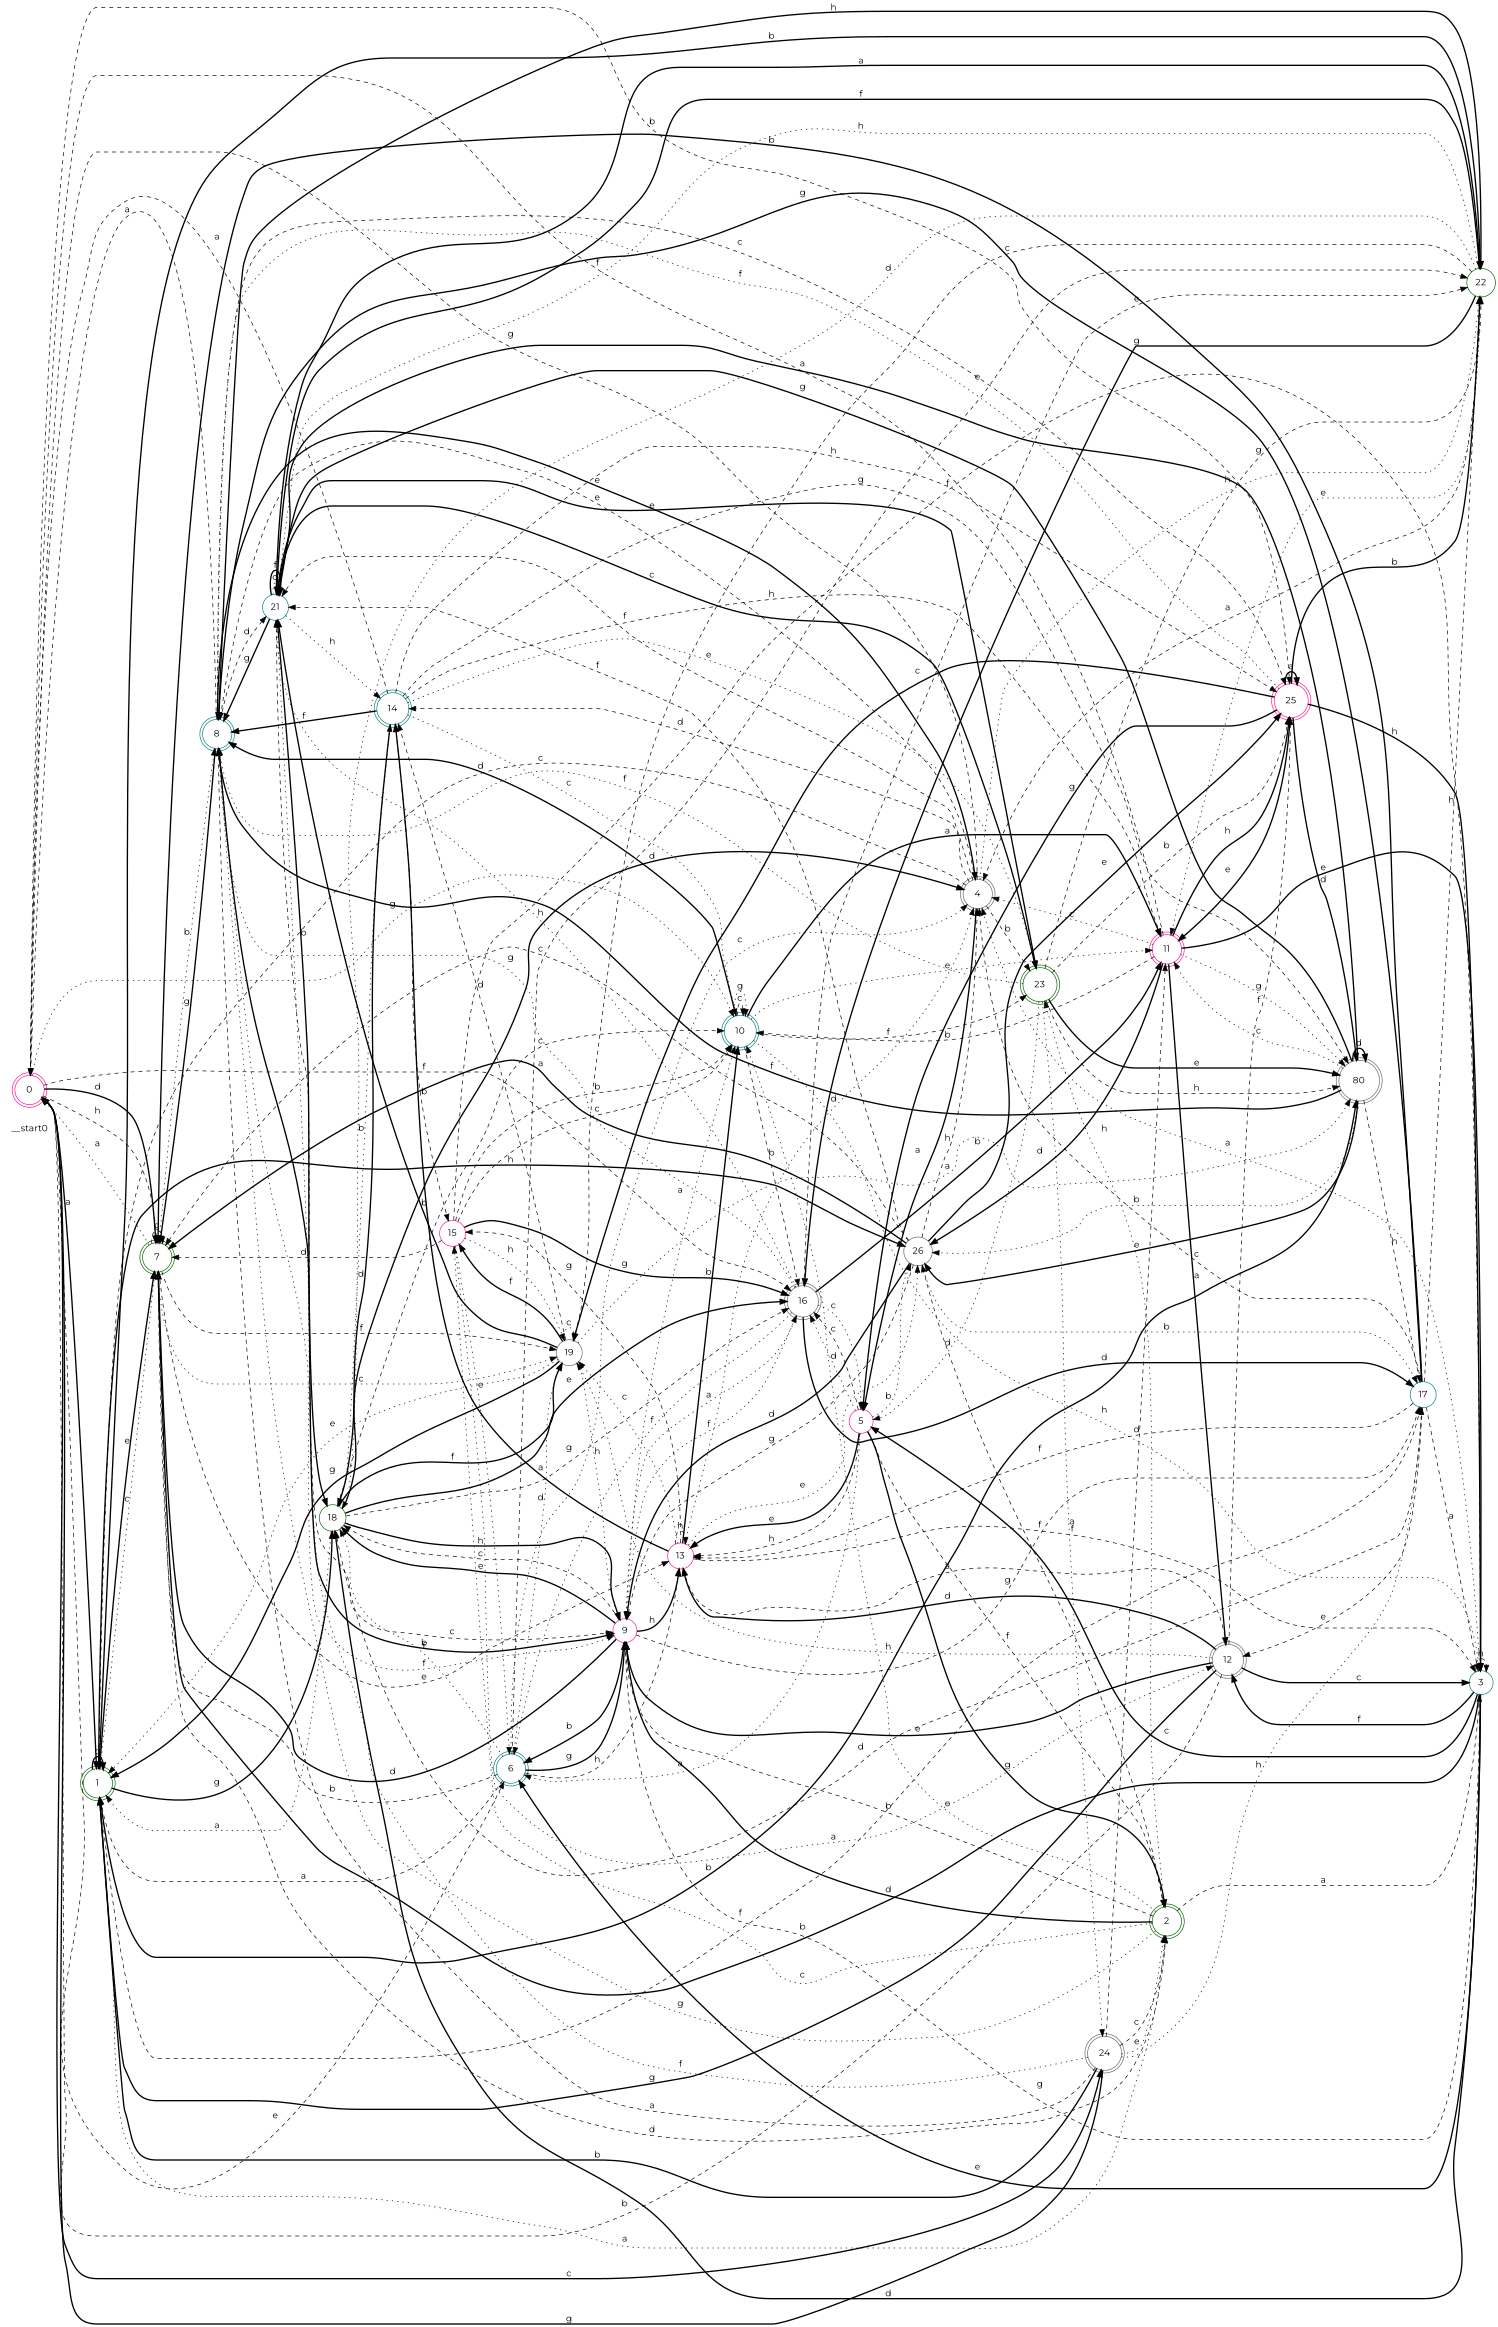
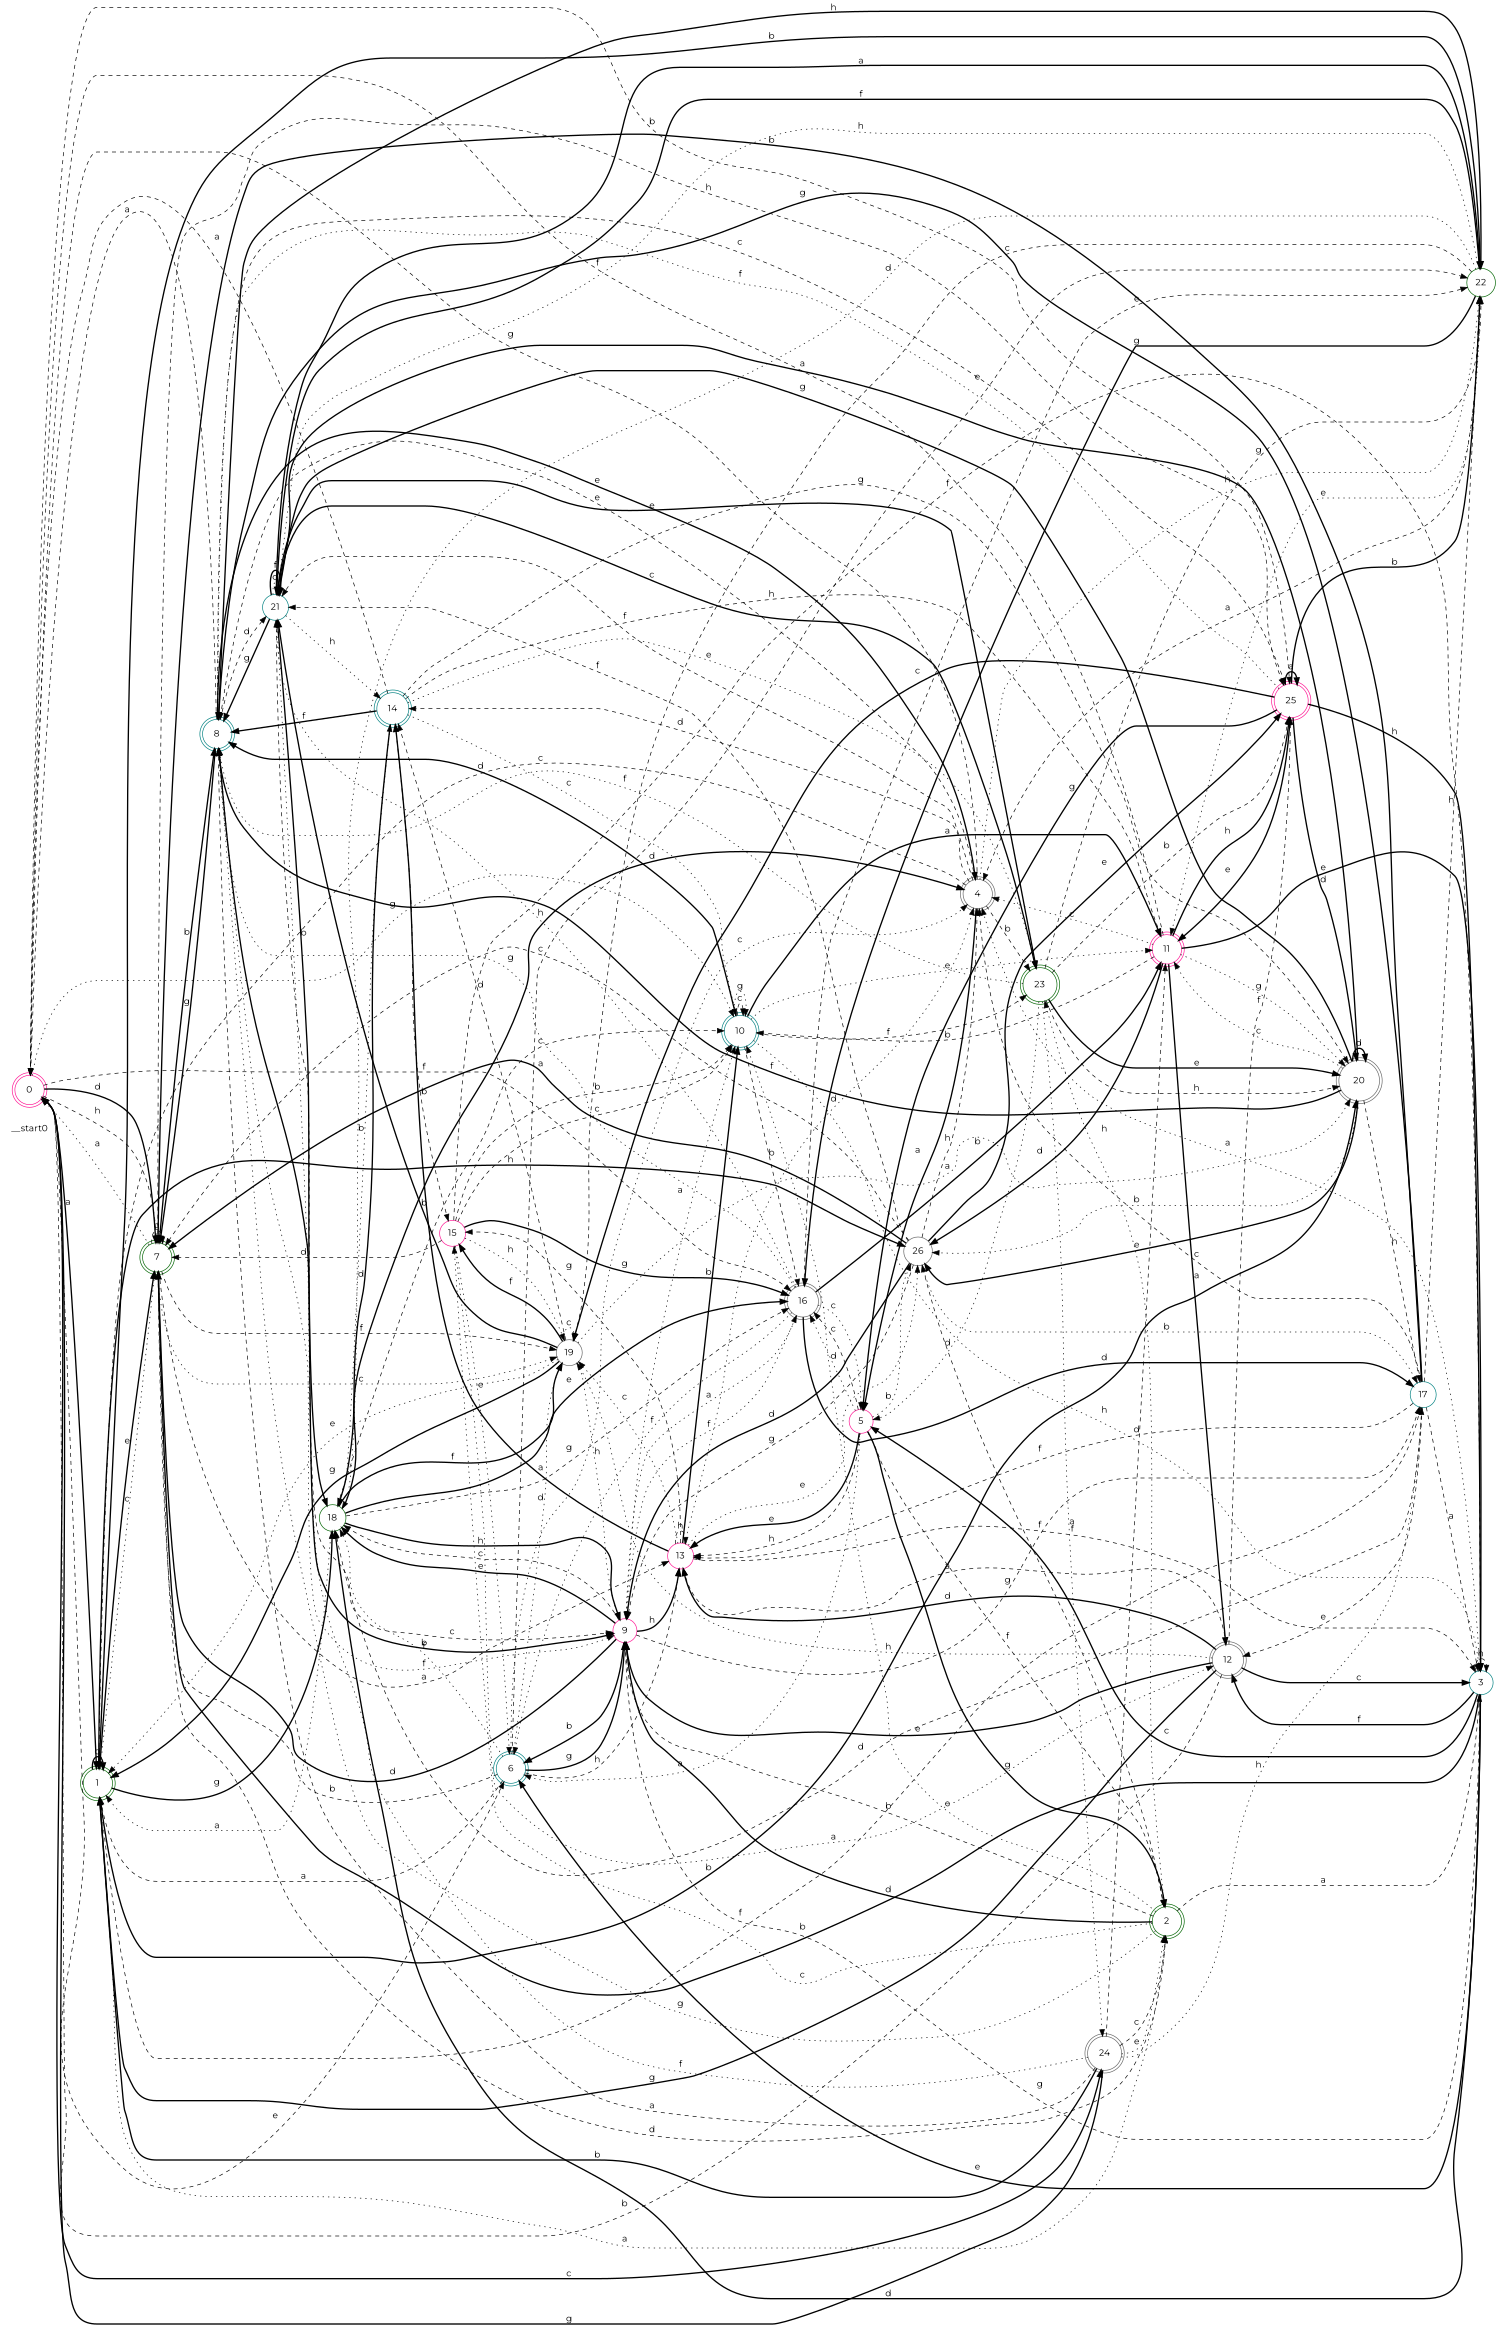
edge "14" -> "25": now "7" -> "25"
edge "7" -> "8": style dotted -> bold
node "80": label "80" -> "20"
edge "7" -> "13": label "e" -> "a"
